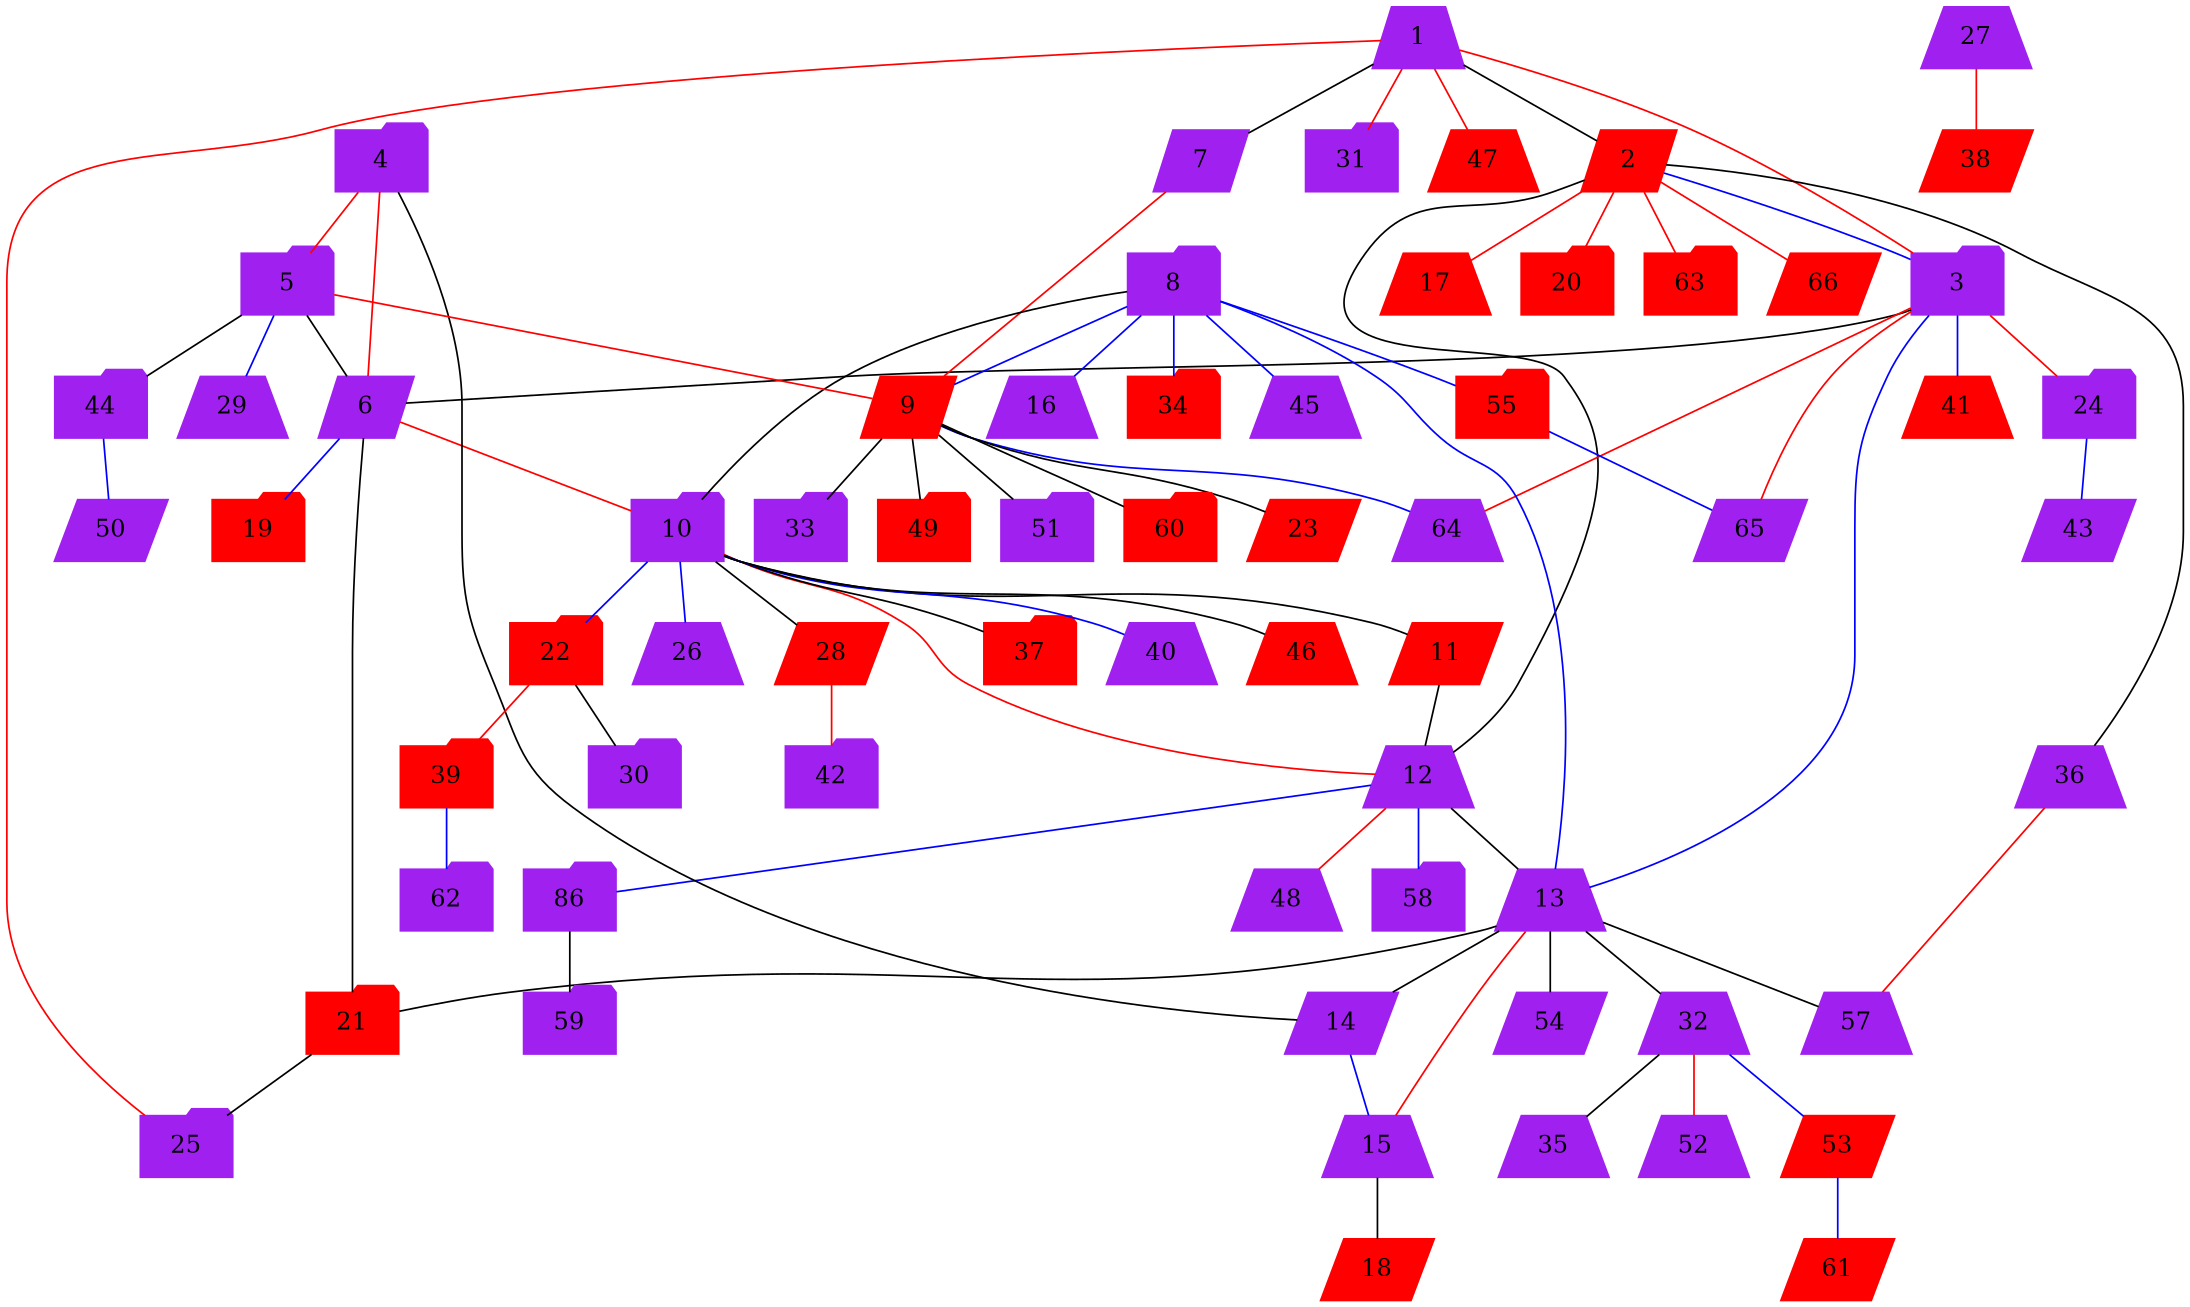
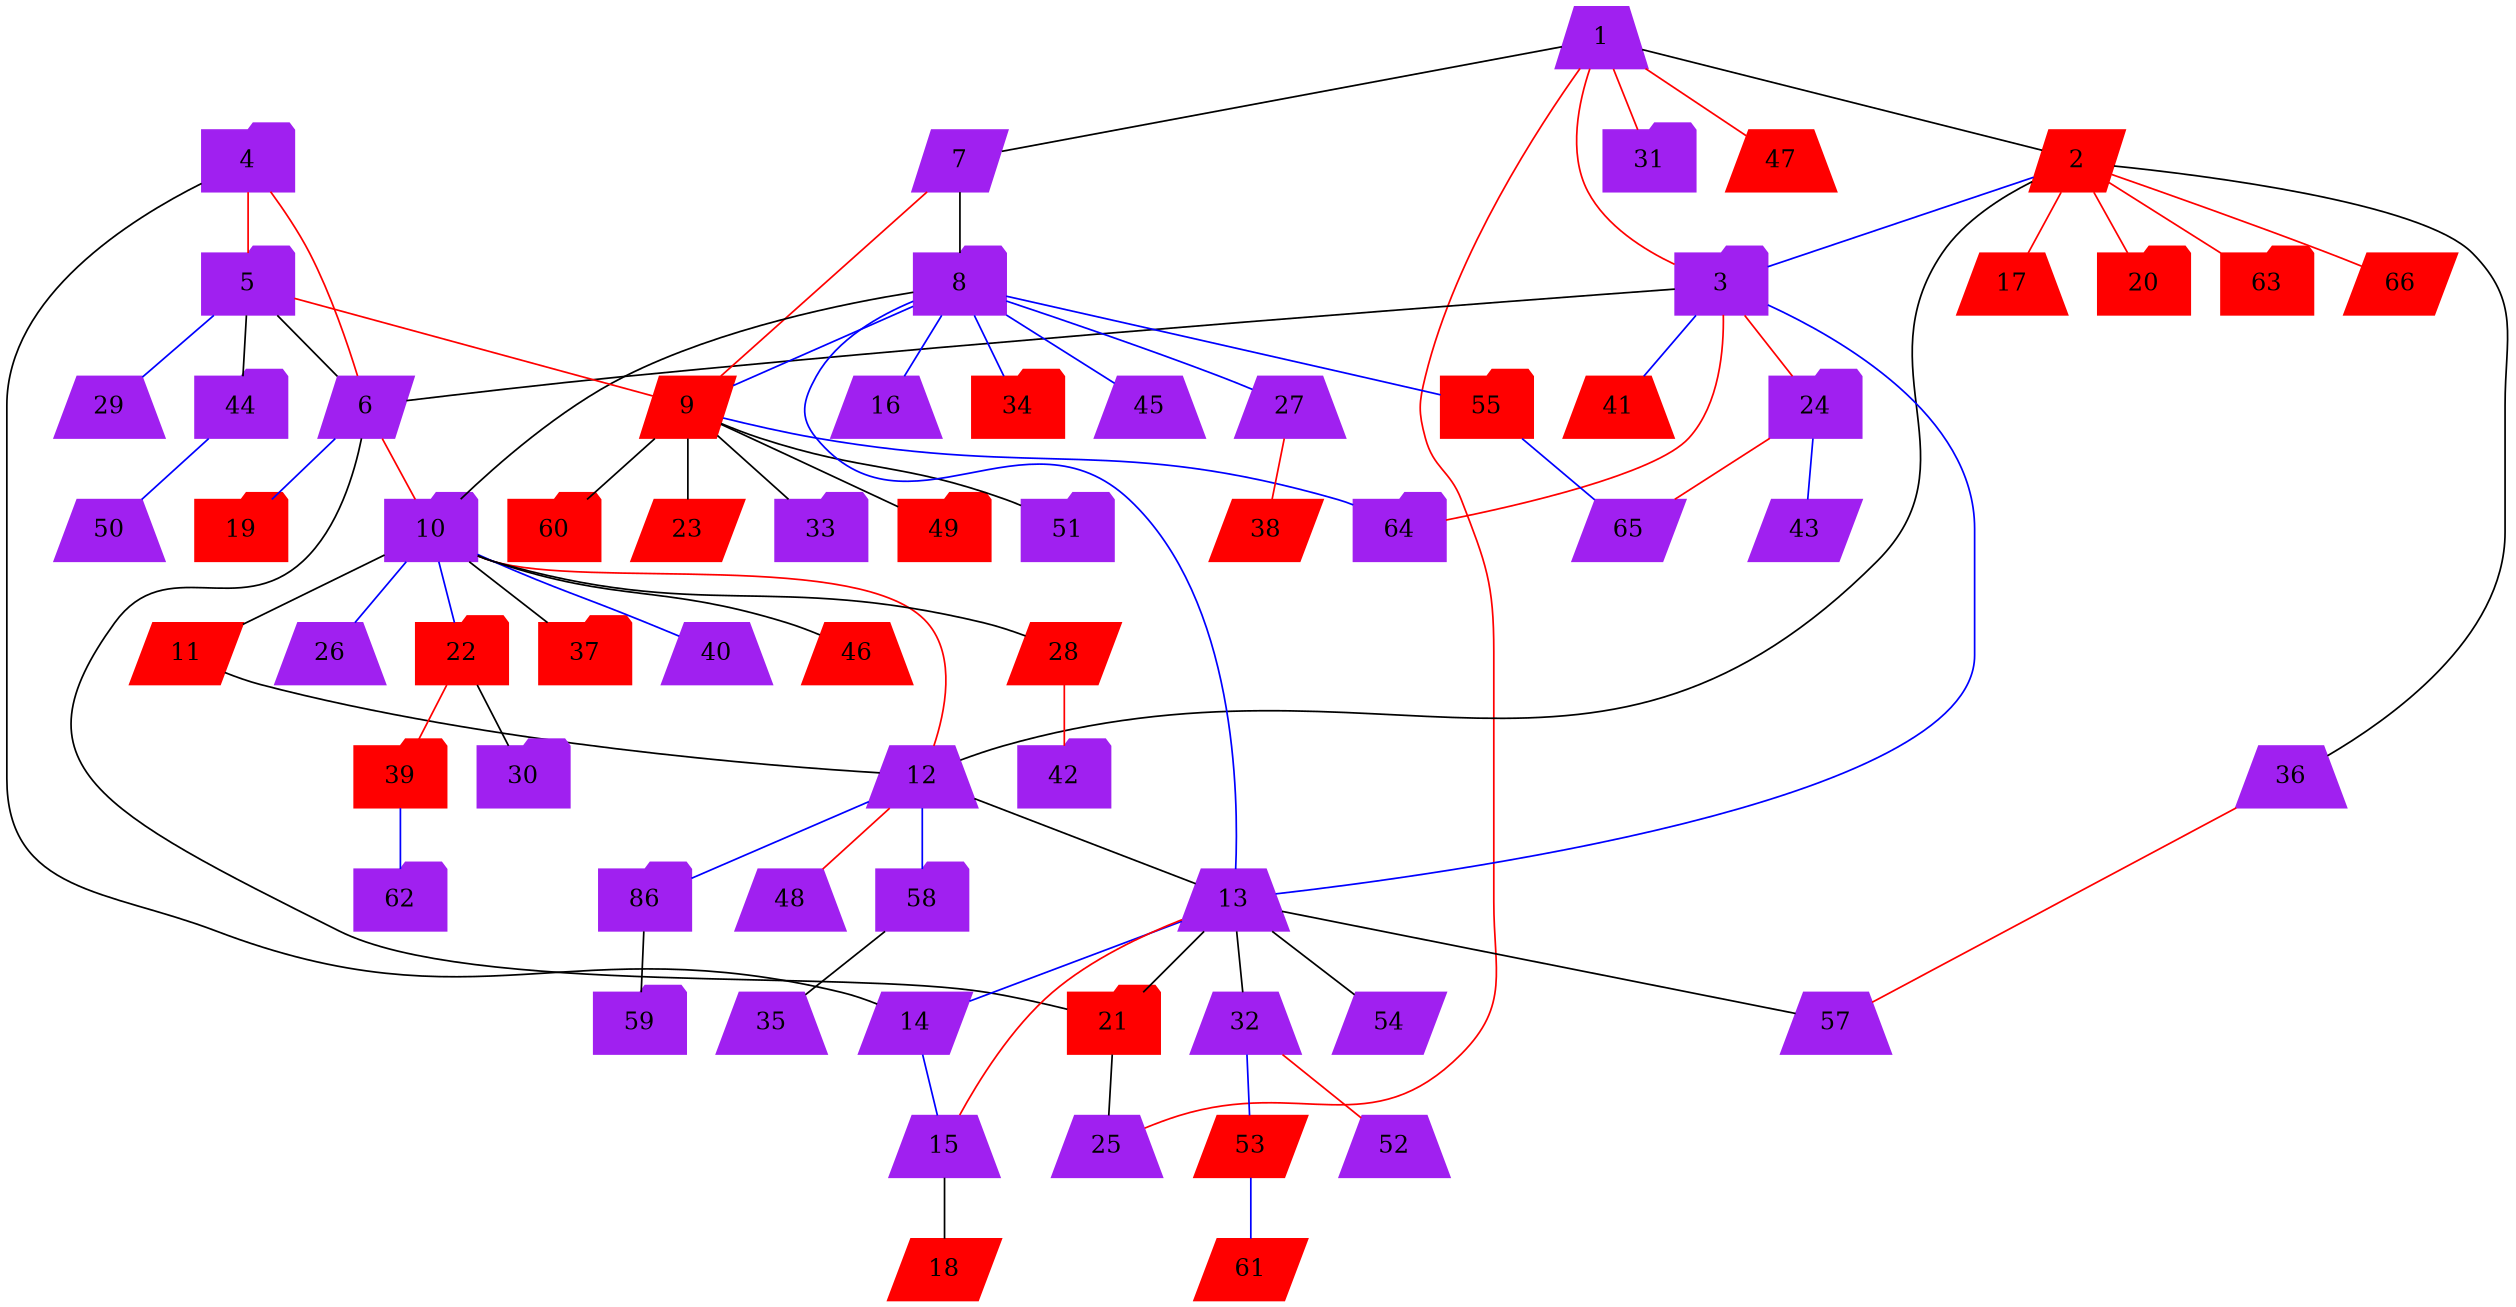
edge "7" -- "8": added
edge "8" -- "27": added
edge "3" -- "65": now "24" -- "65"
node "50": shape parallelogram -> trapezium
node "64": shape trapezium -> folder
edge "13" -- "14": color black -> blue
edge "32" -- "35": now "58" -- "35"
node "25": shape folder -> trapezium
